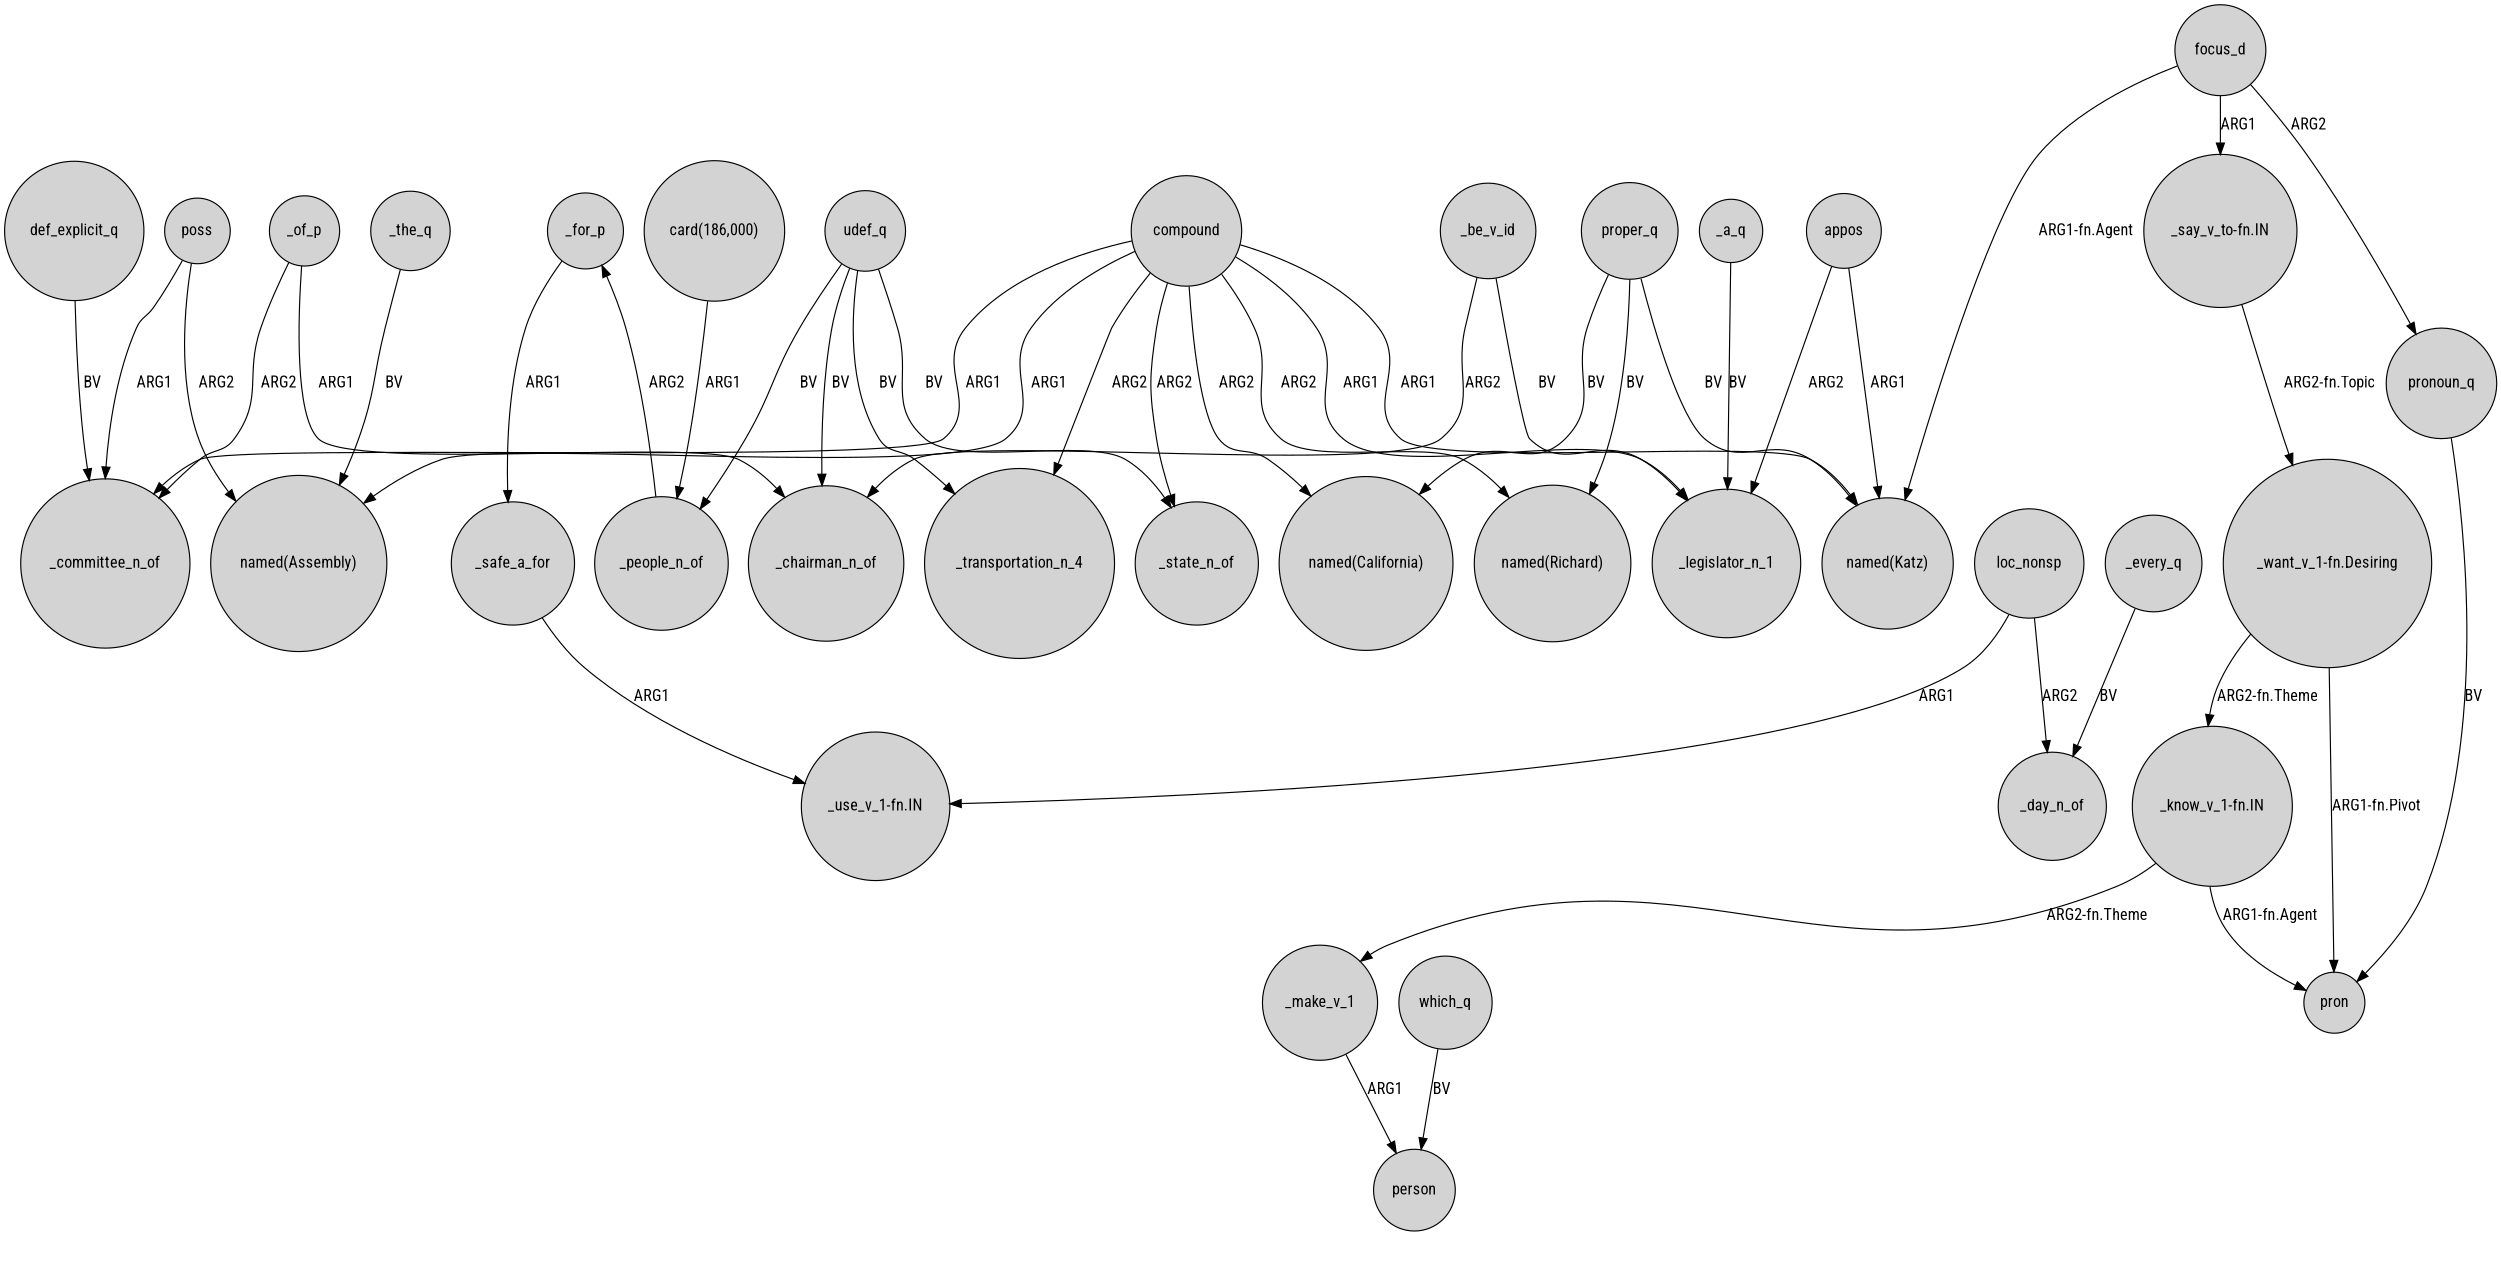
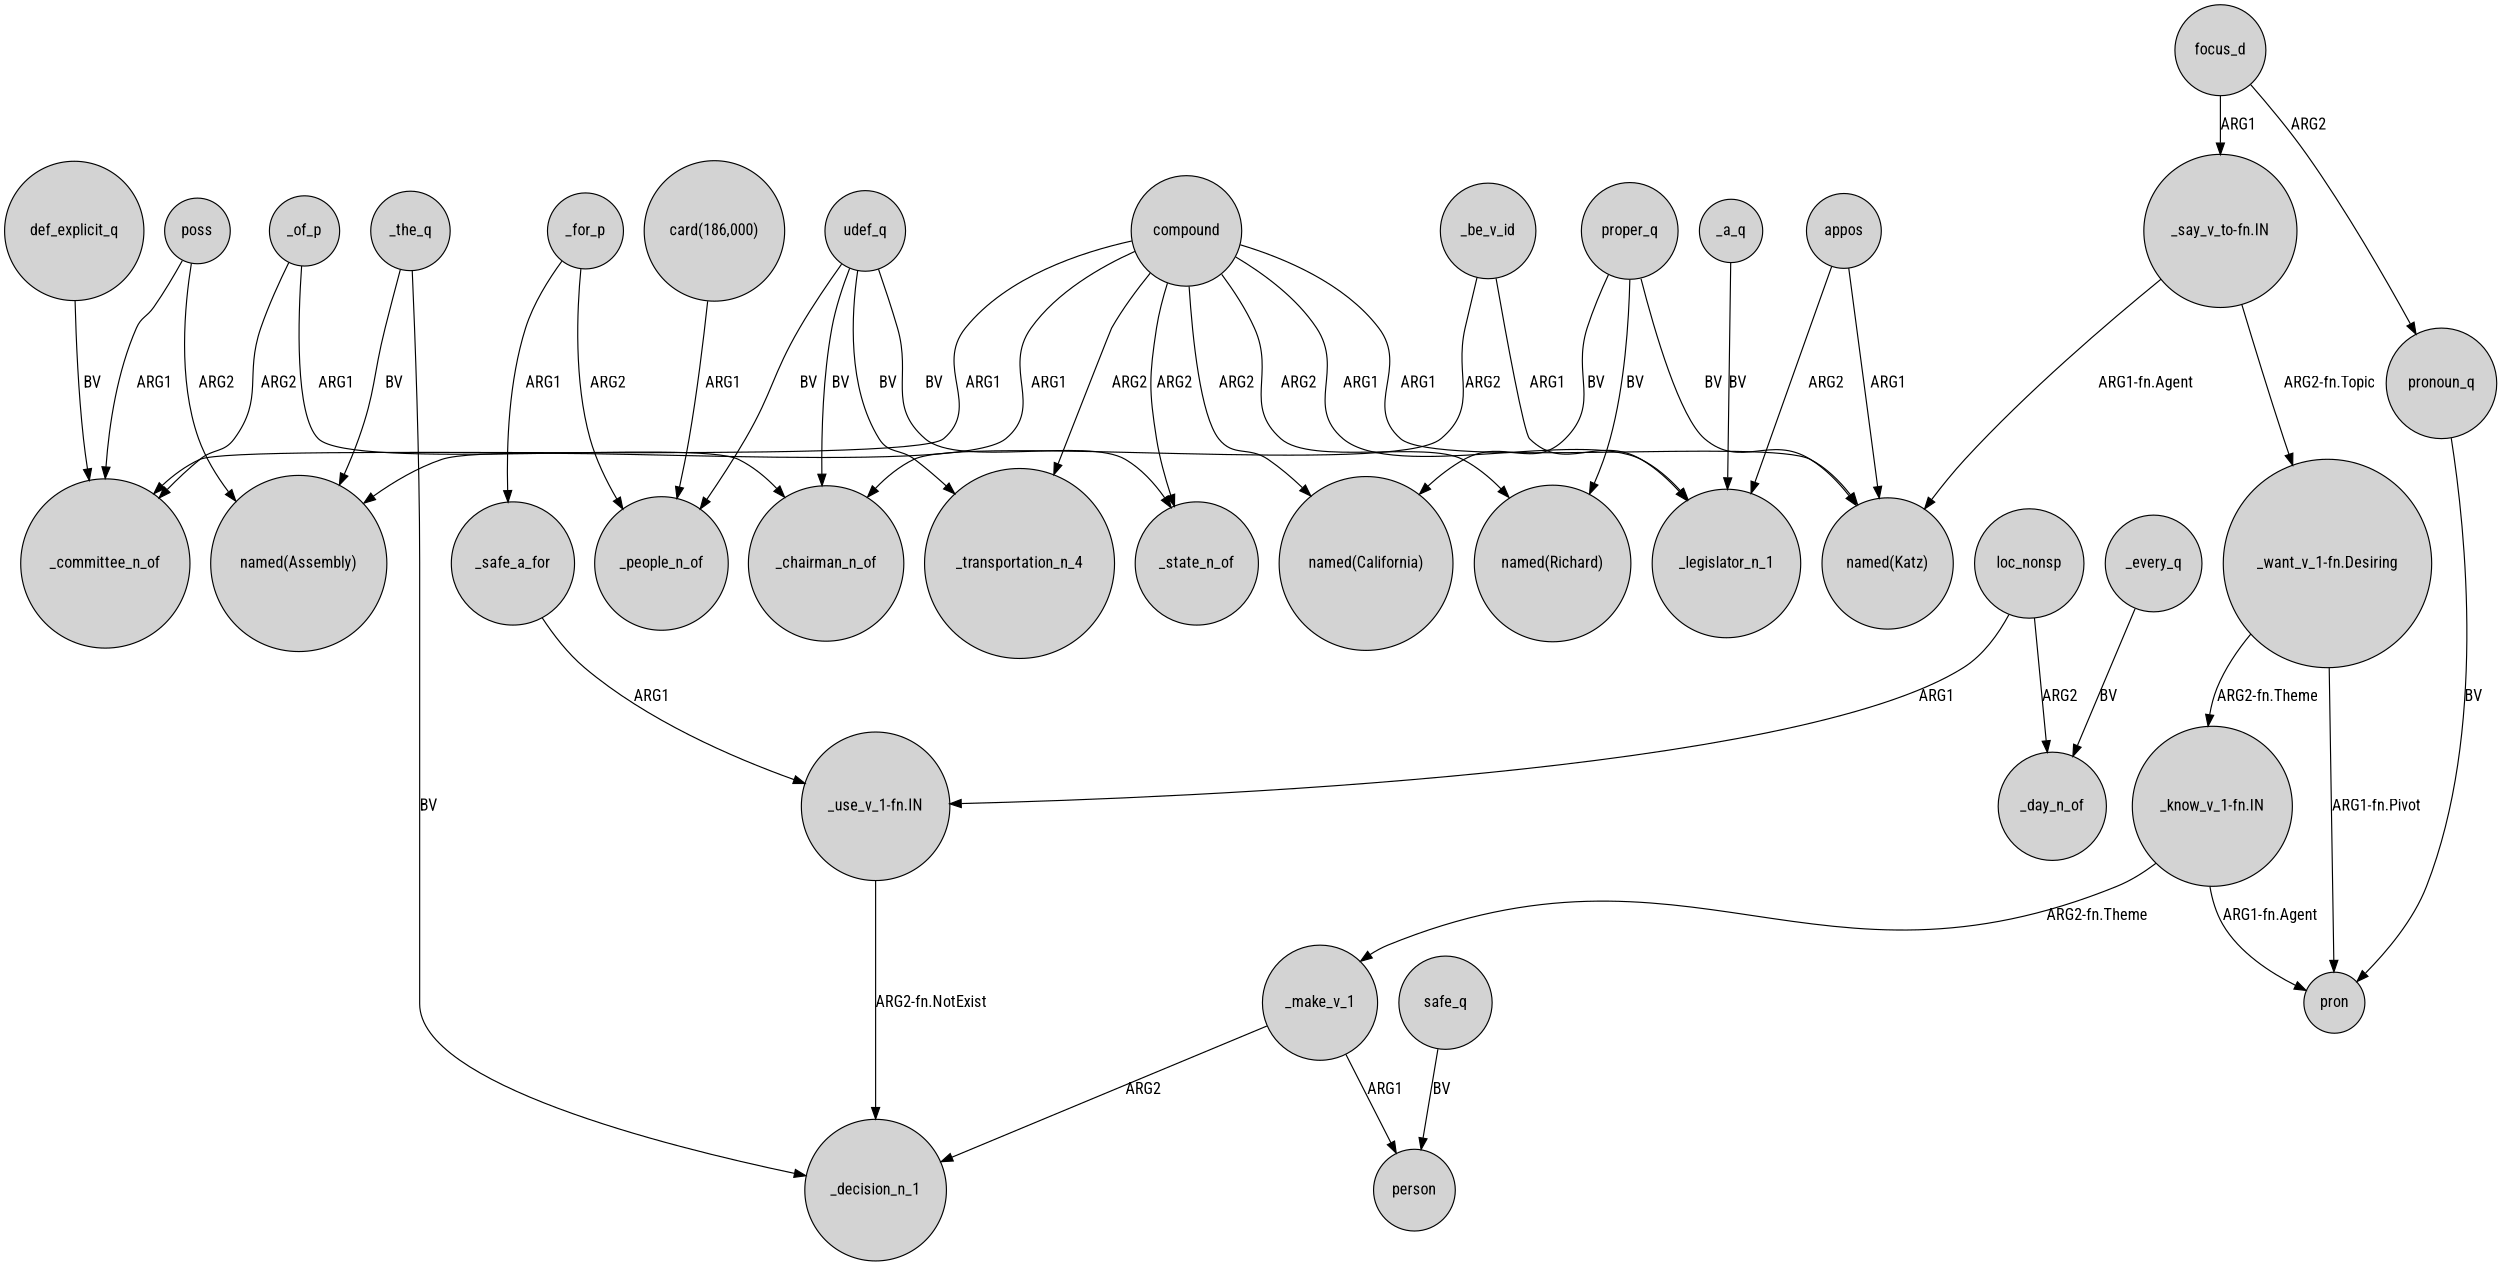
edge "focus_d" -> "named(Katz)": now "_say_v_to-fn.IN" -> "named(Katz)"
edge "_be_v_id" -> "_legislator_n_1": label "BV" -> "ARG1"
edge "_people_n_of" -> "_for_p": reversed
node "which_q": label "which_q" -> "safe_q"
node "_decision_n_1": added
